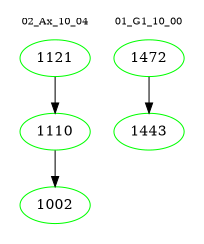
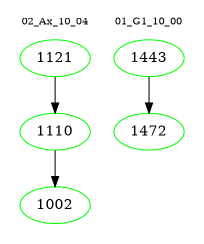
edge "1472" -> "1443": reversed
